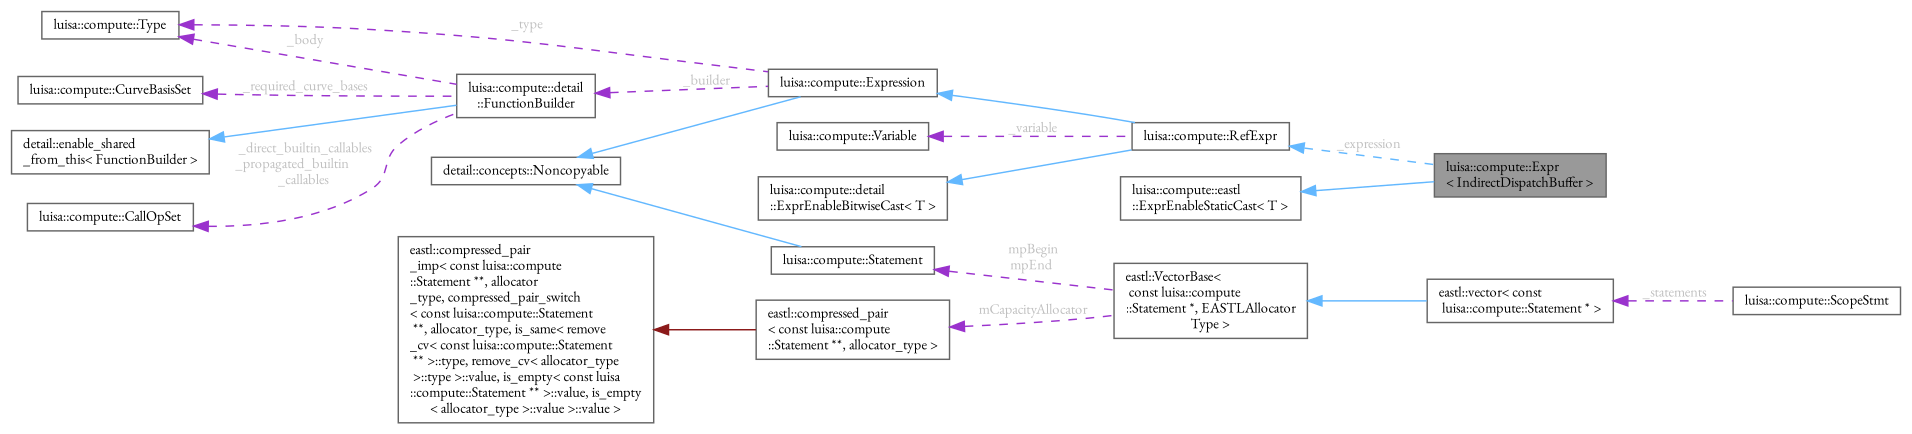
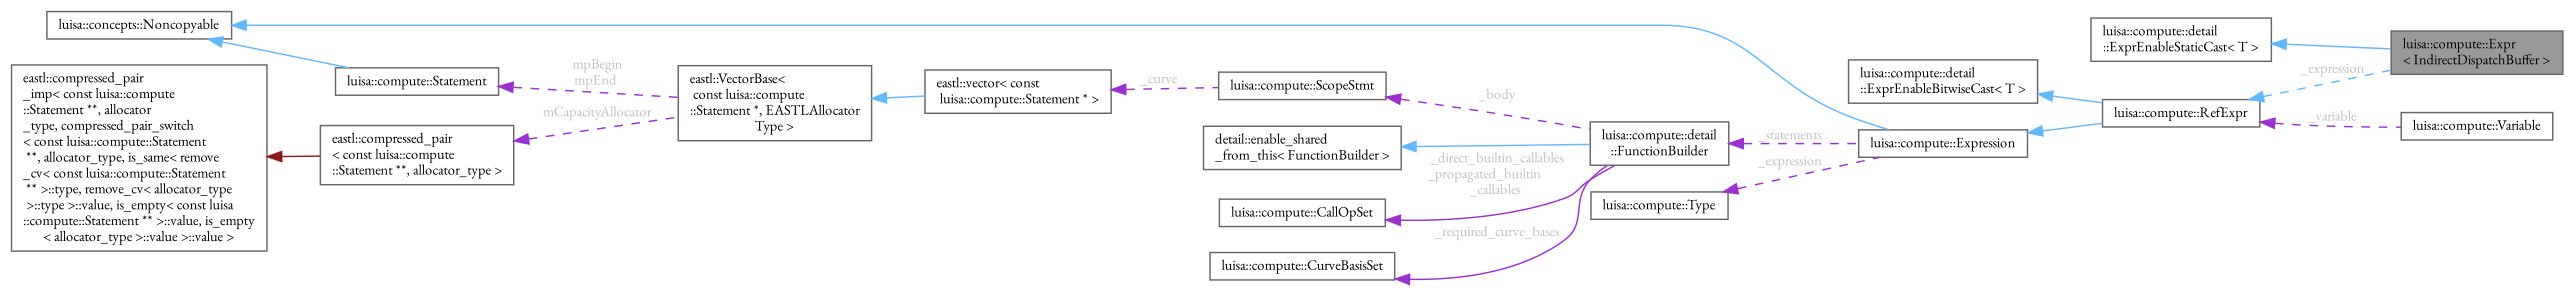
edge "luisa::compute::Expression" -> "luisa::compute::Type": label " _type" -> " _expression"
edge "luisa::compute::detail ::FunctionBuilder" -> "luisa::compute::Type": now "luisa::compute::detail ::FunctionBuilder" -> "luisa::compute::ScopeStmt"
edge "luisa::compute::Expression" -> "luisa::compute::detail ::FunctionBuilder": label " _builder" -> " _statements"
edge "luisa::compute::detail ::FunctionBuilder" -> "luisa::compute::CurveBasisSet": style dashed -> solid
edge "luisa::compute::RefExpr" -> "luisa::compute::Variable": reversed
node "detail::concepts::Noncopyable": label "detail::concepts::Noncopyable" -> "luisa::concepts::Noncopyable"
node "luisa::compute::eastl ::ExprEnableStaticCast< T >": label "luisa::compute::eastl ::ExprEnableStaticCast< T >" -> "luisa::compute::detail ::ExprEnableStaticCast< T >"
edge "luisa::compute::detail ::FunctionBuilder" -> "luisa::compute::CallOpSet": style dashed -> solid
edge "luisa::compute::ScopeStmt" -> "eastl::vector< const luisa::compute::Statement * >": label " _statements" -> " _curve"
